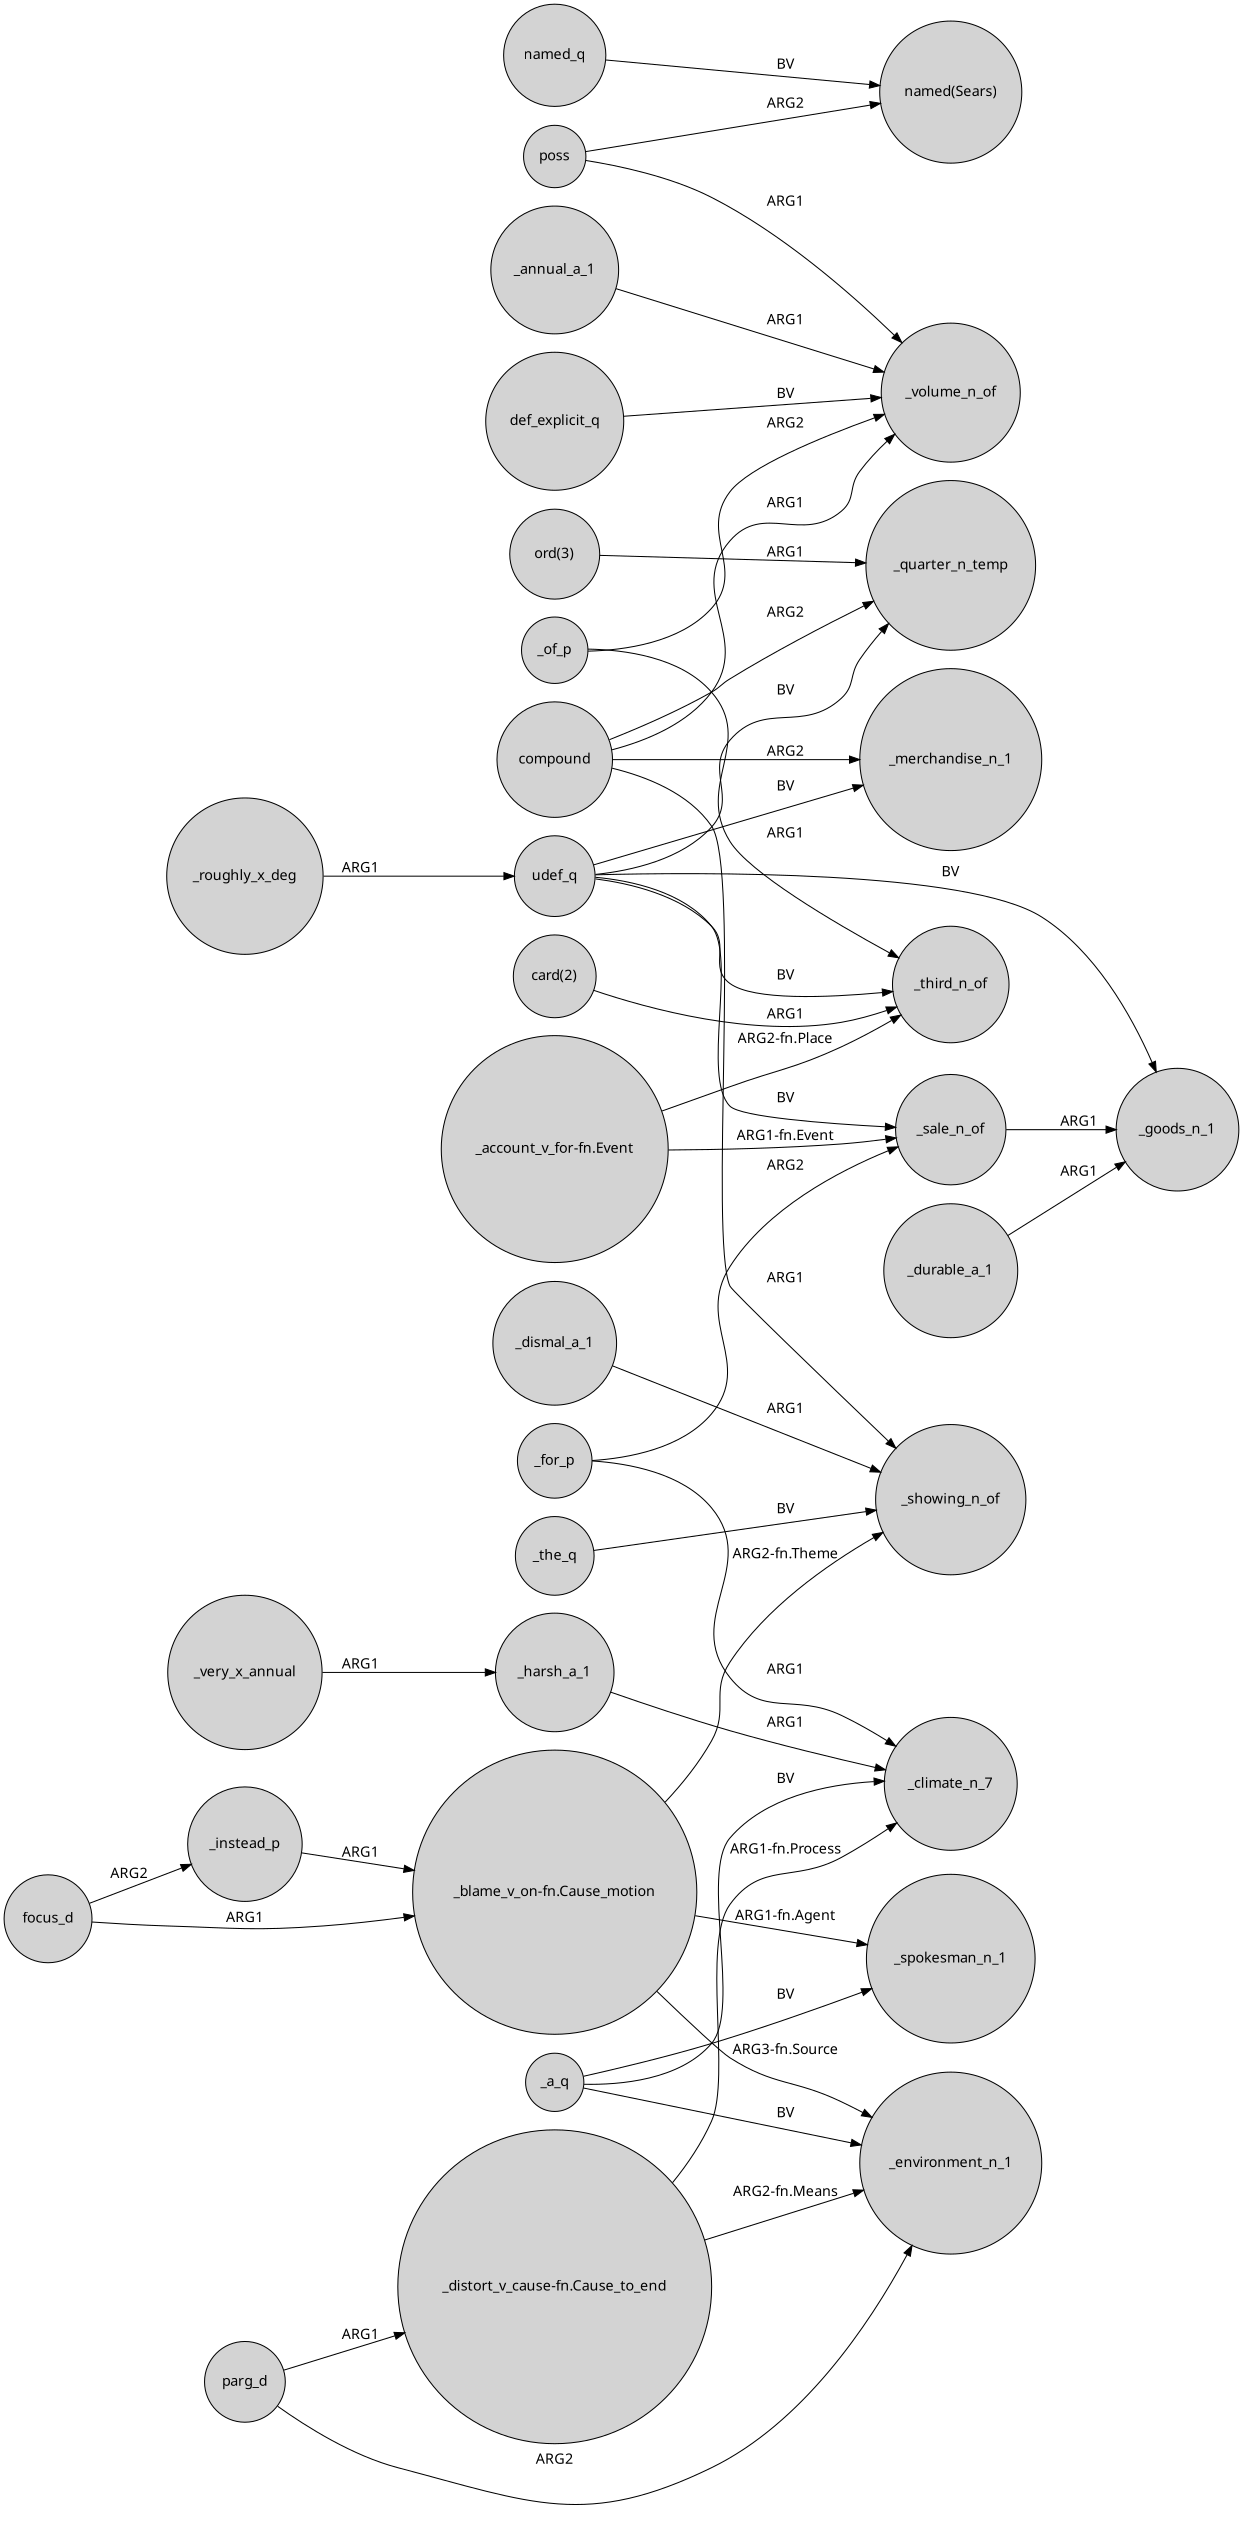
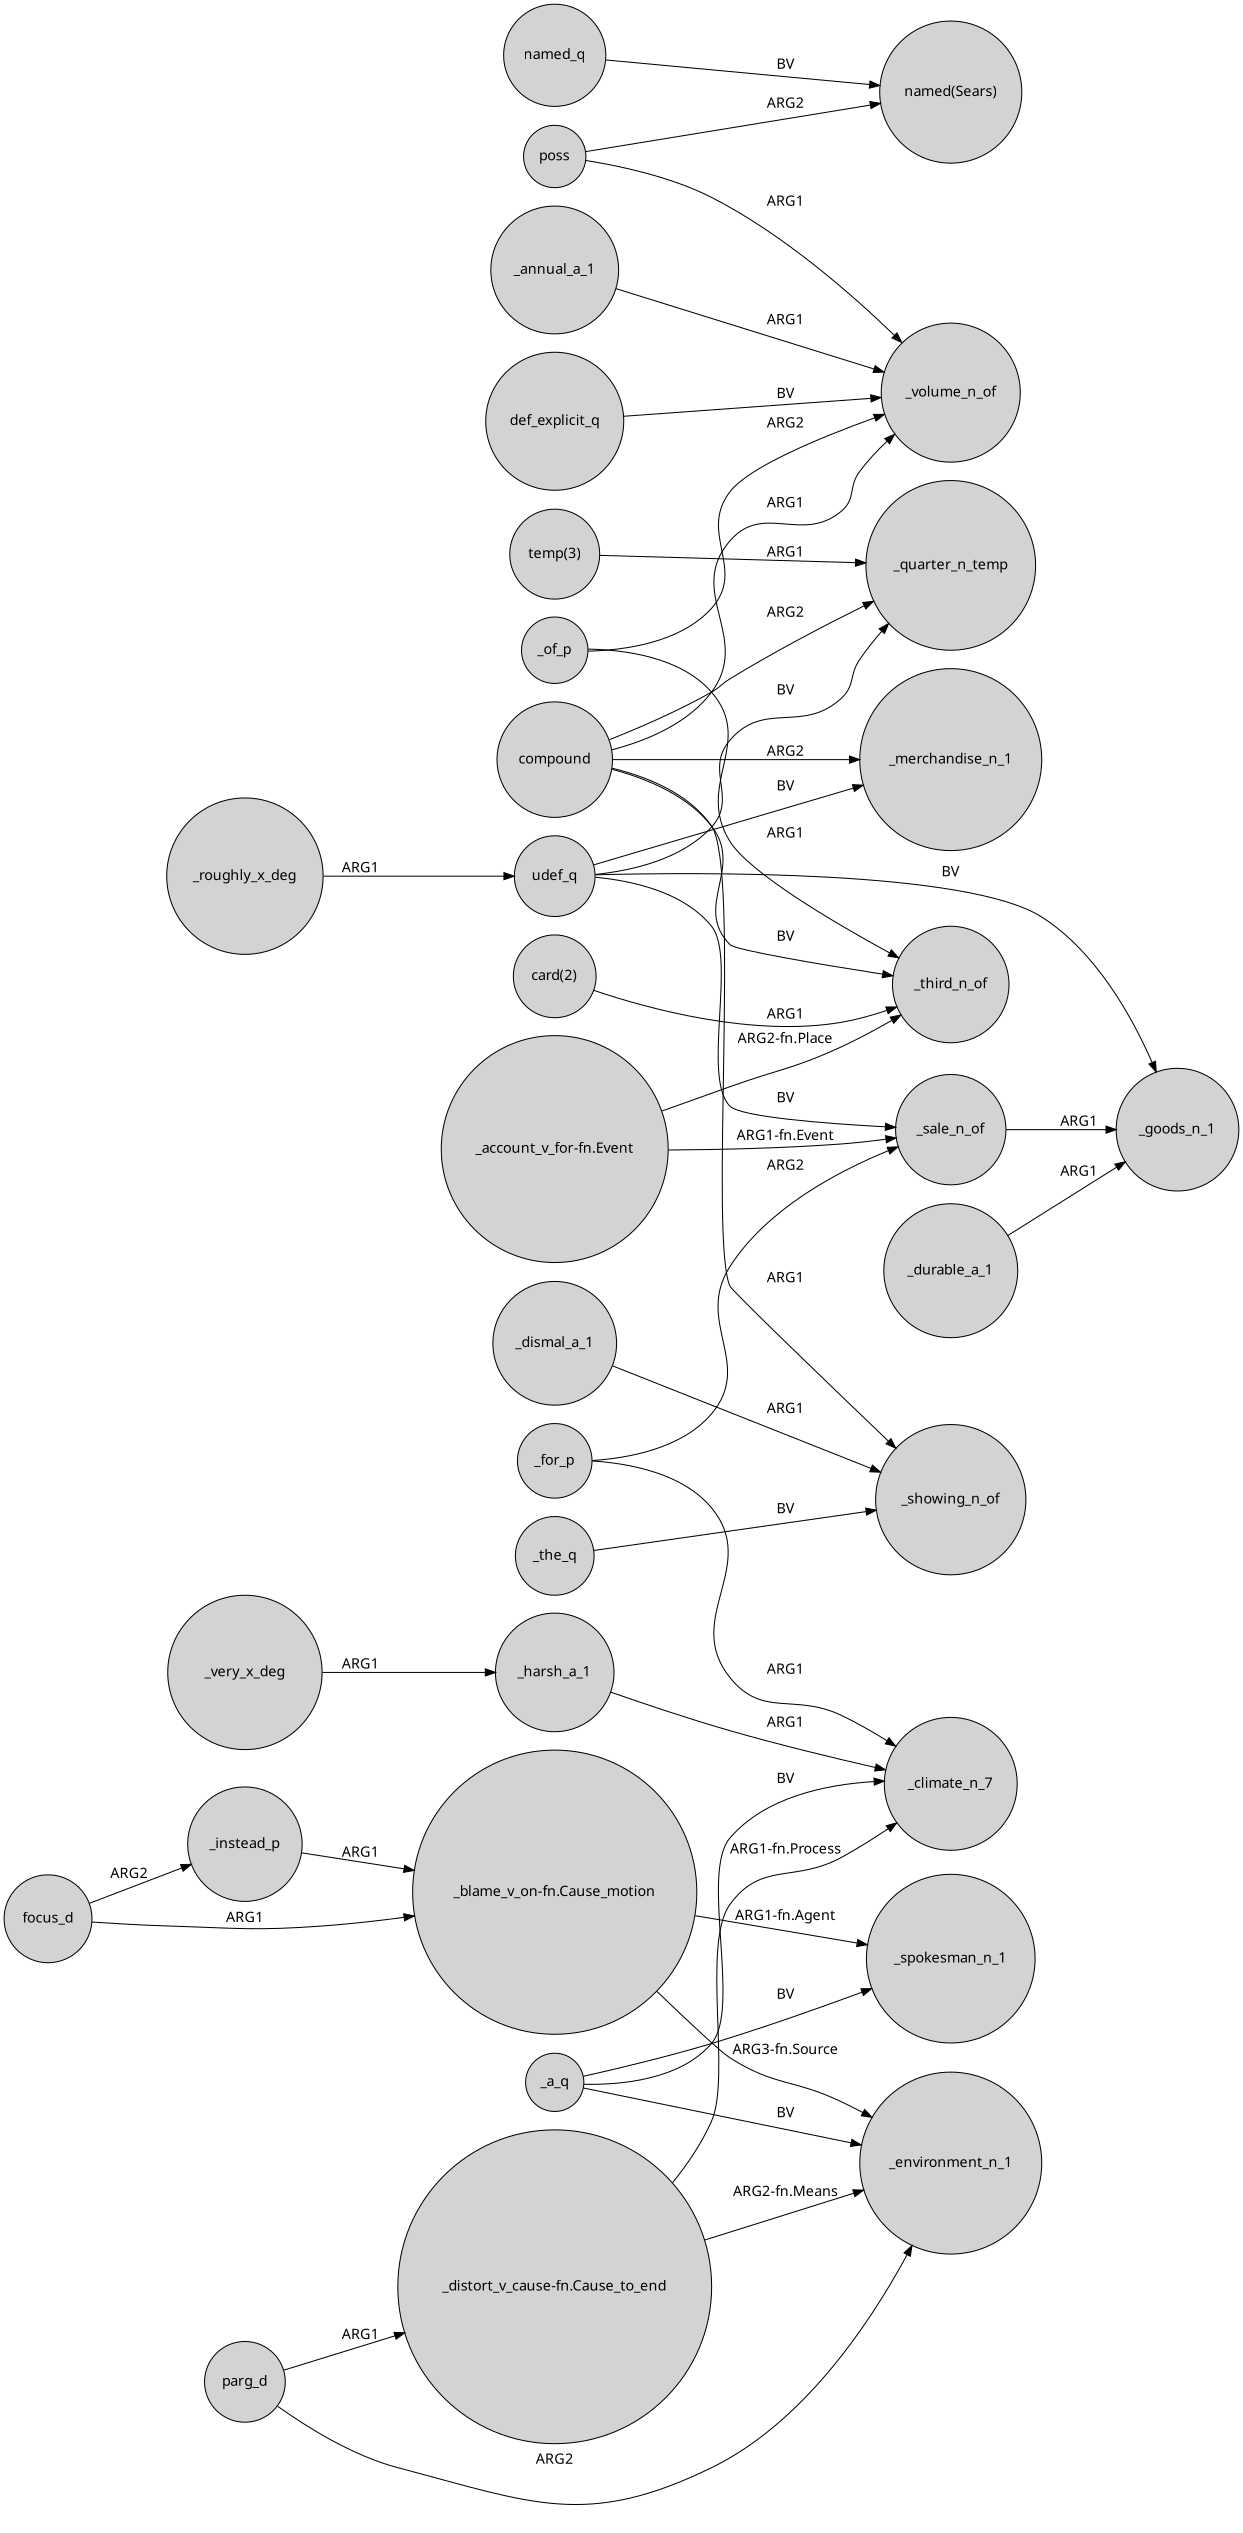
node "ord(3)": label "ord(3)" -> "temp(3)"
edge "udef_q" -> "_third_n_of": now "compound" -> "_third_n_of"
edge "_blame_v_on-fn.Cause_motion" -> "_showing_n_of": removed, label "ARG2-fn.Theme"
node "_very_x_annual": label "_very_x_annual" -> "_very_x_deg"
